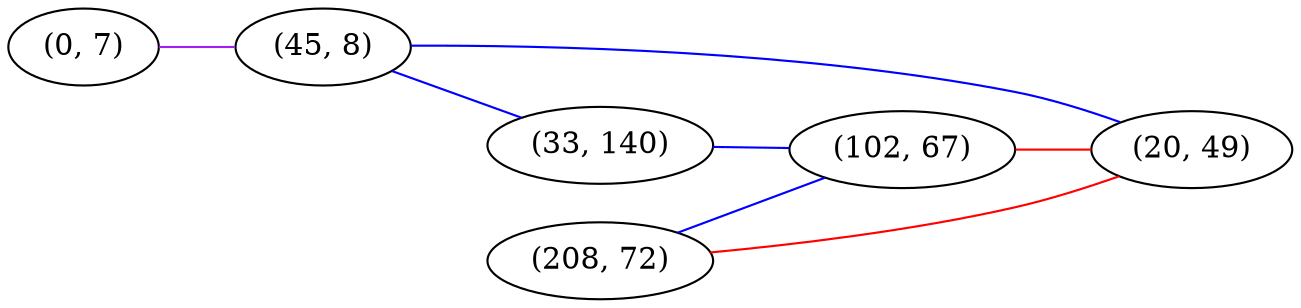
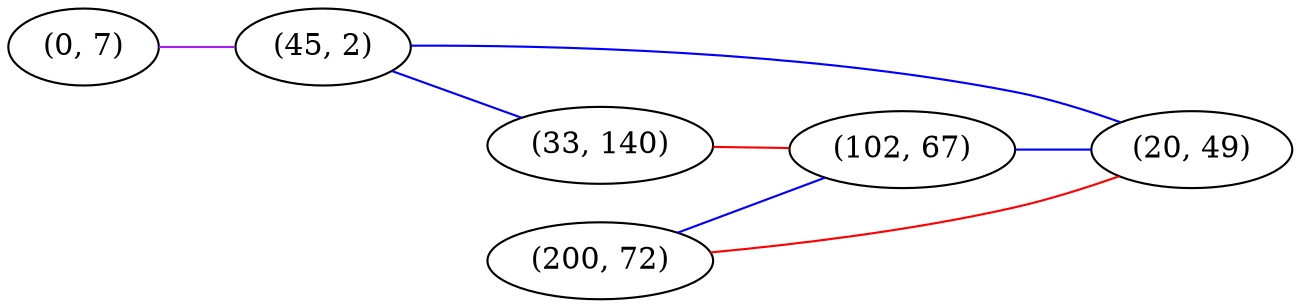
node "(45, 8)": label "(45, 8)" -> "(45, 2)"
edge "(33, 140)" -- "(102, 67)": color blue -> red
edge "(102, 67)" -- "(20, 49)": color red -> blue
node "(208, 72)": label "(208, 72)" -> "(200, 72)"
